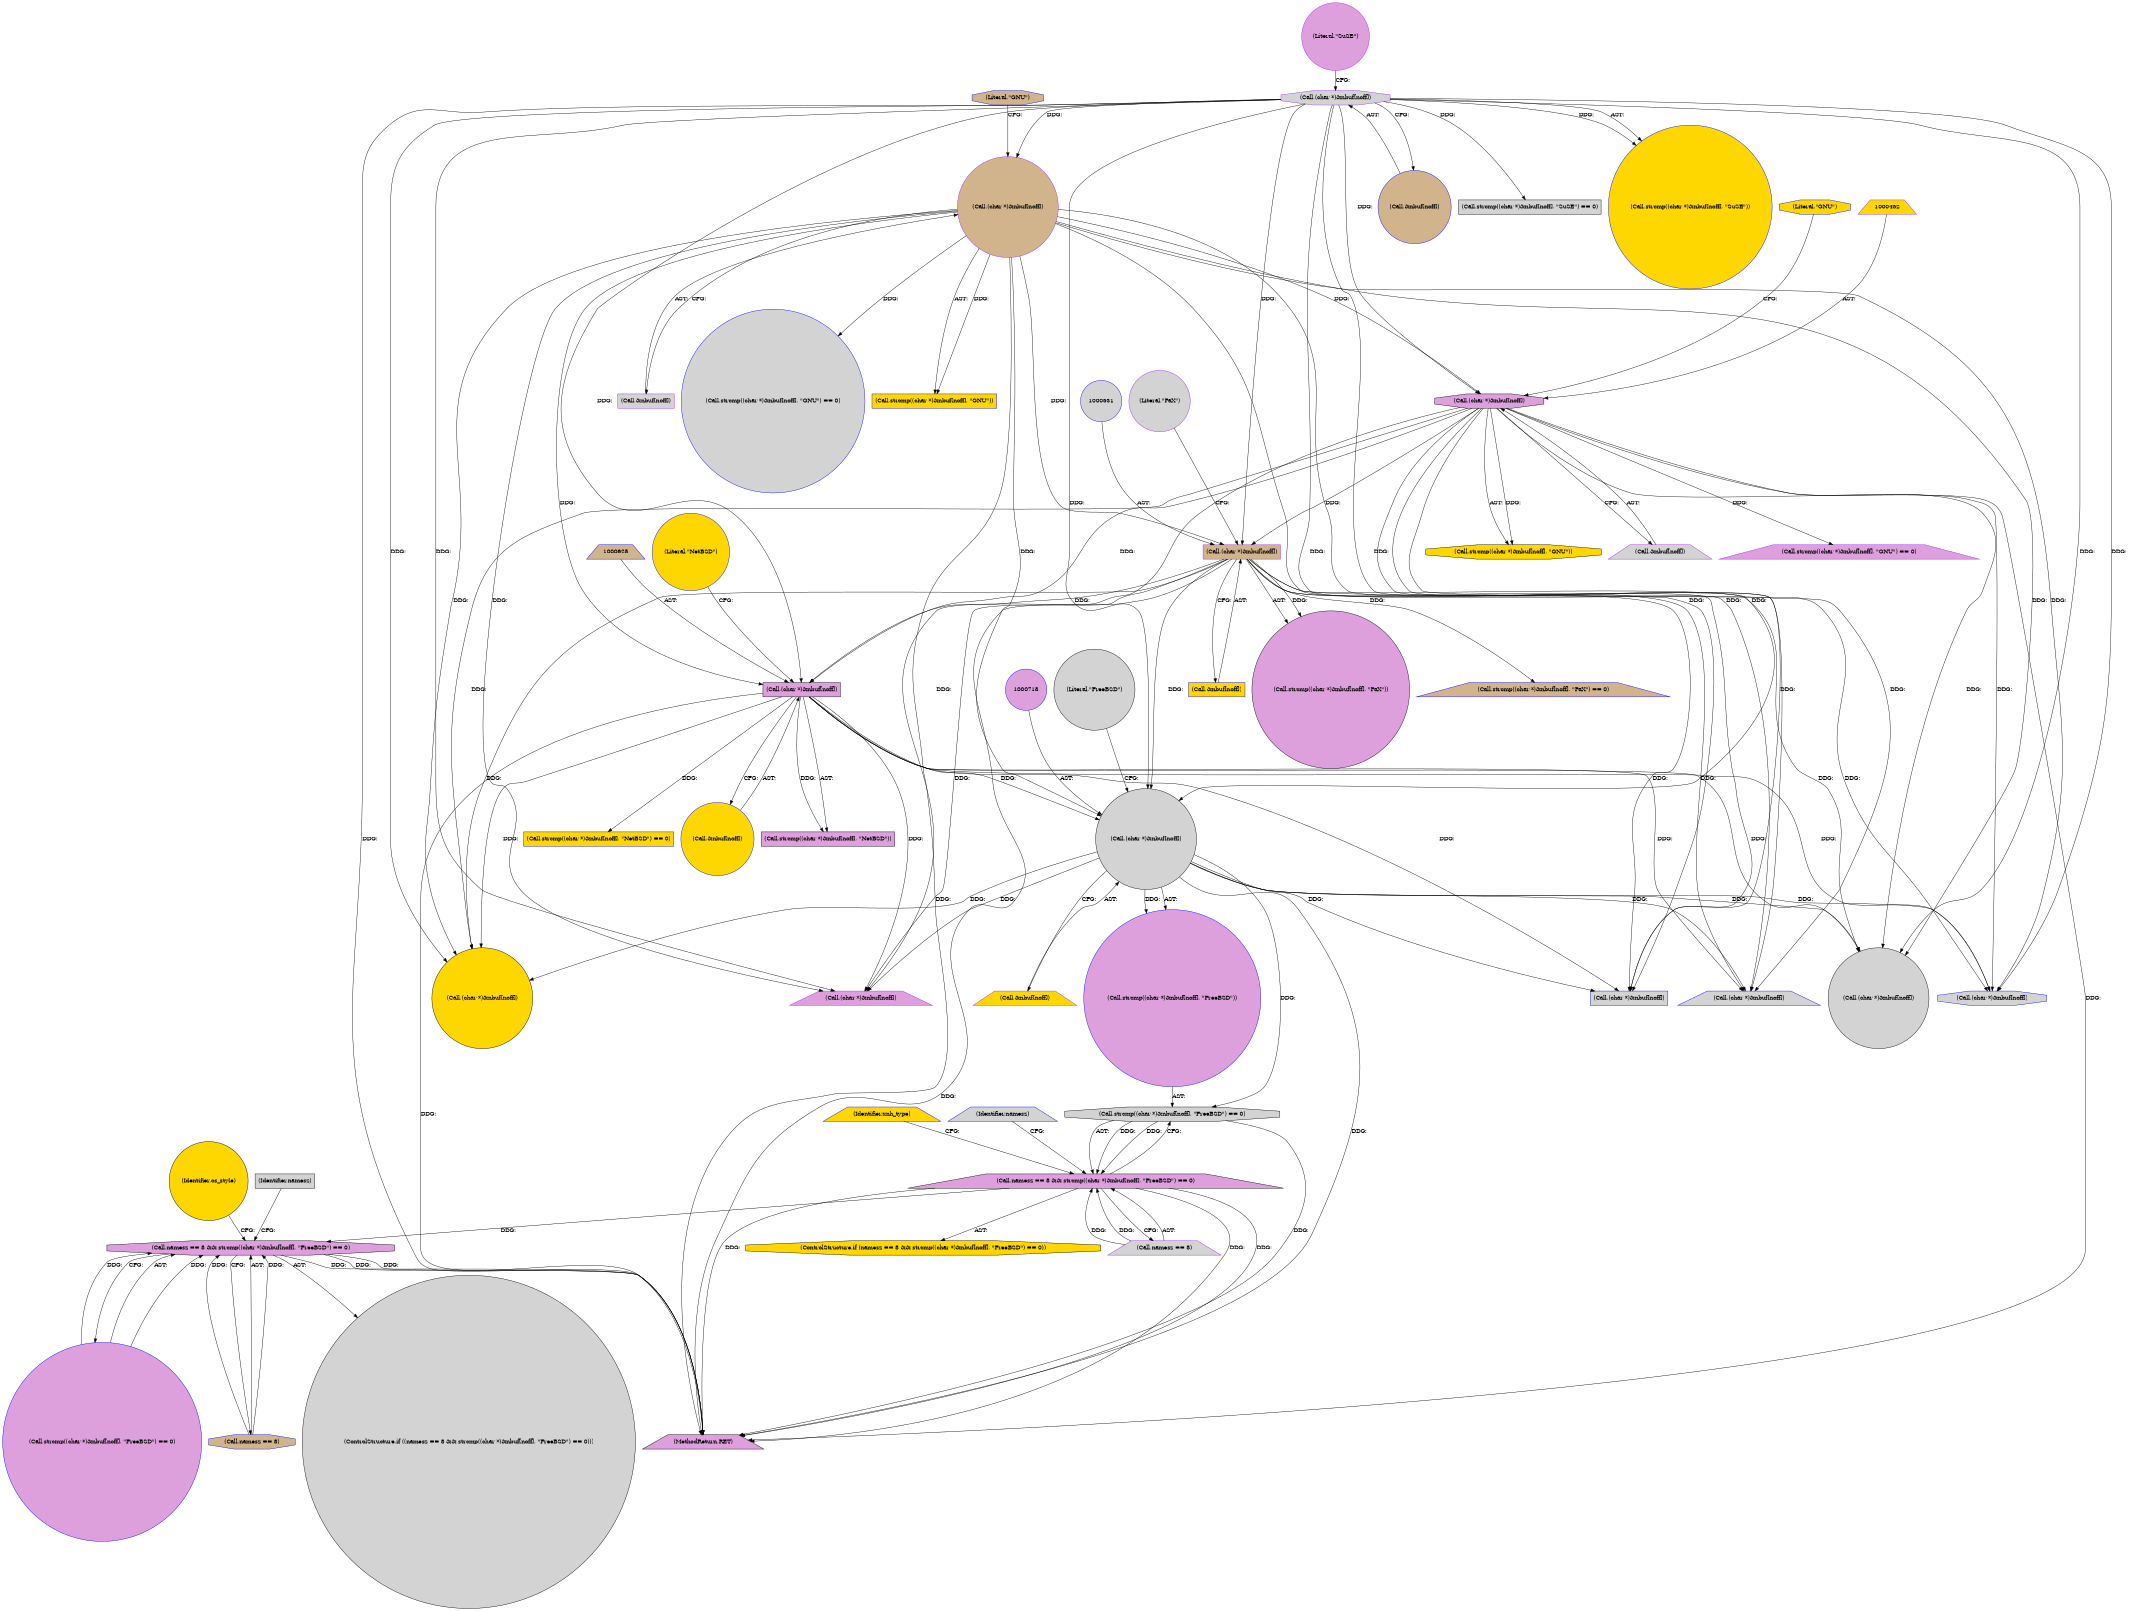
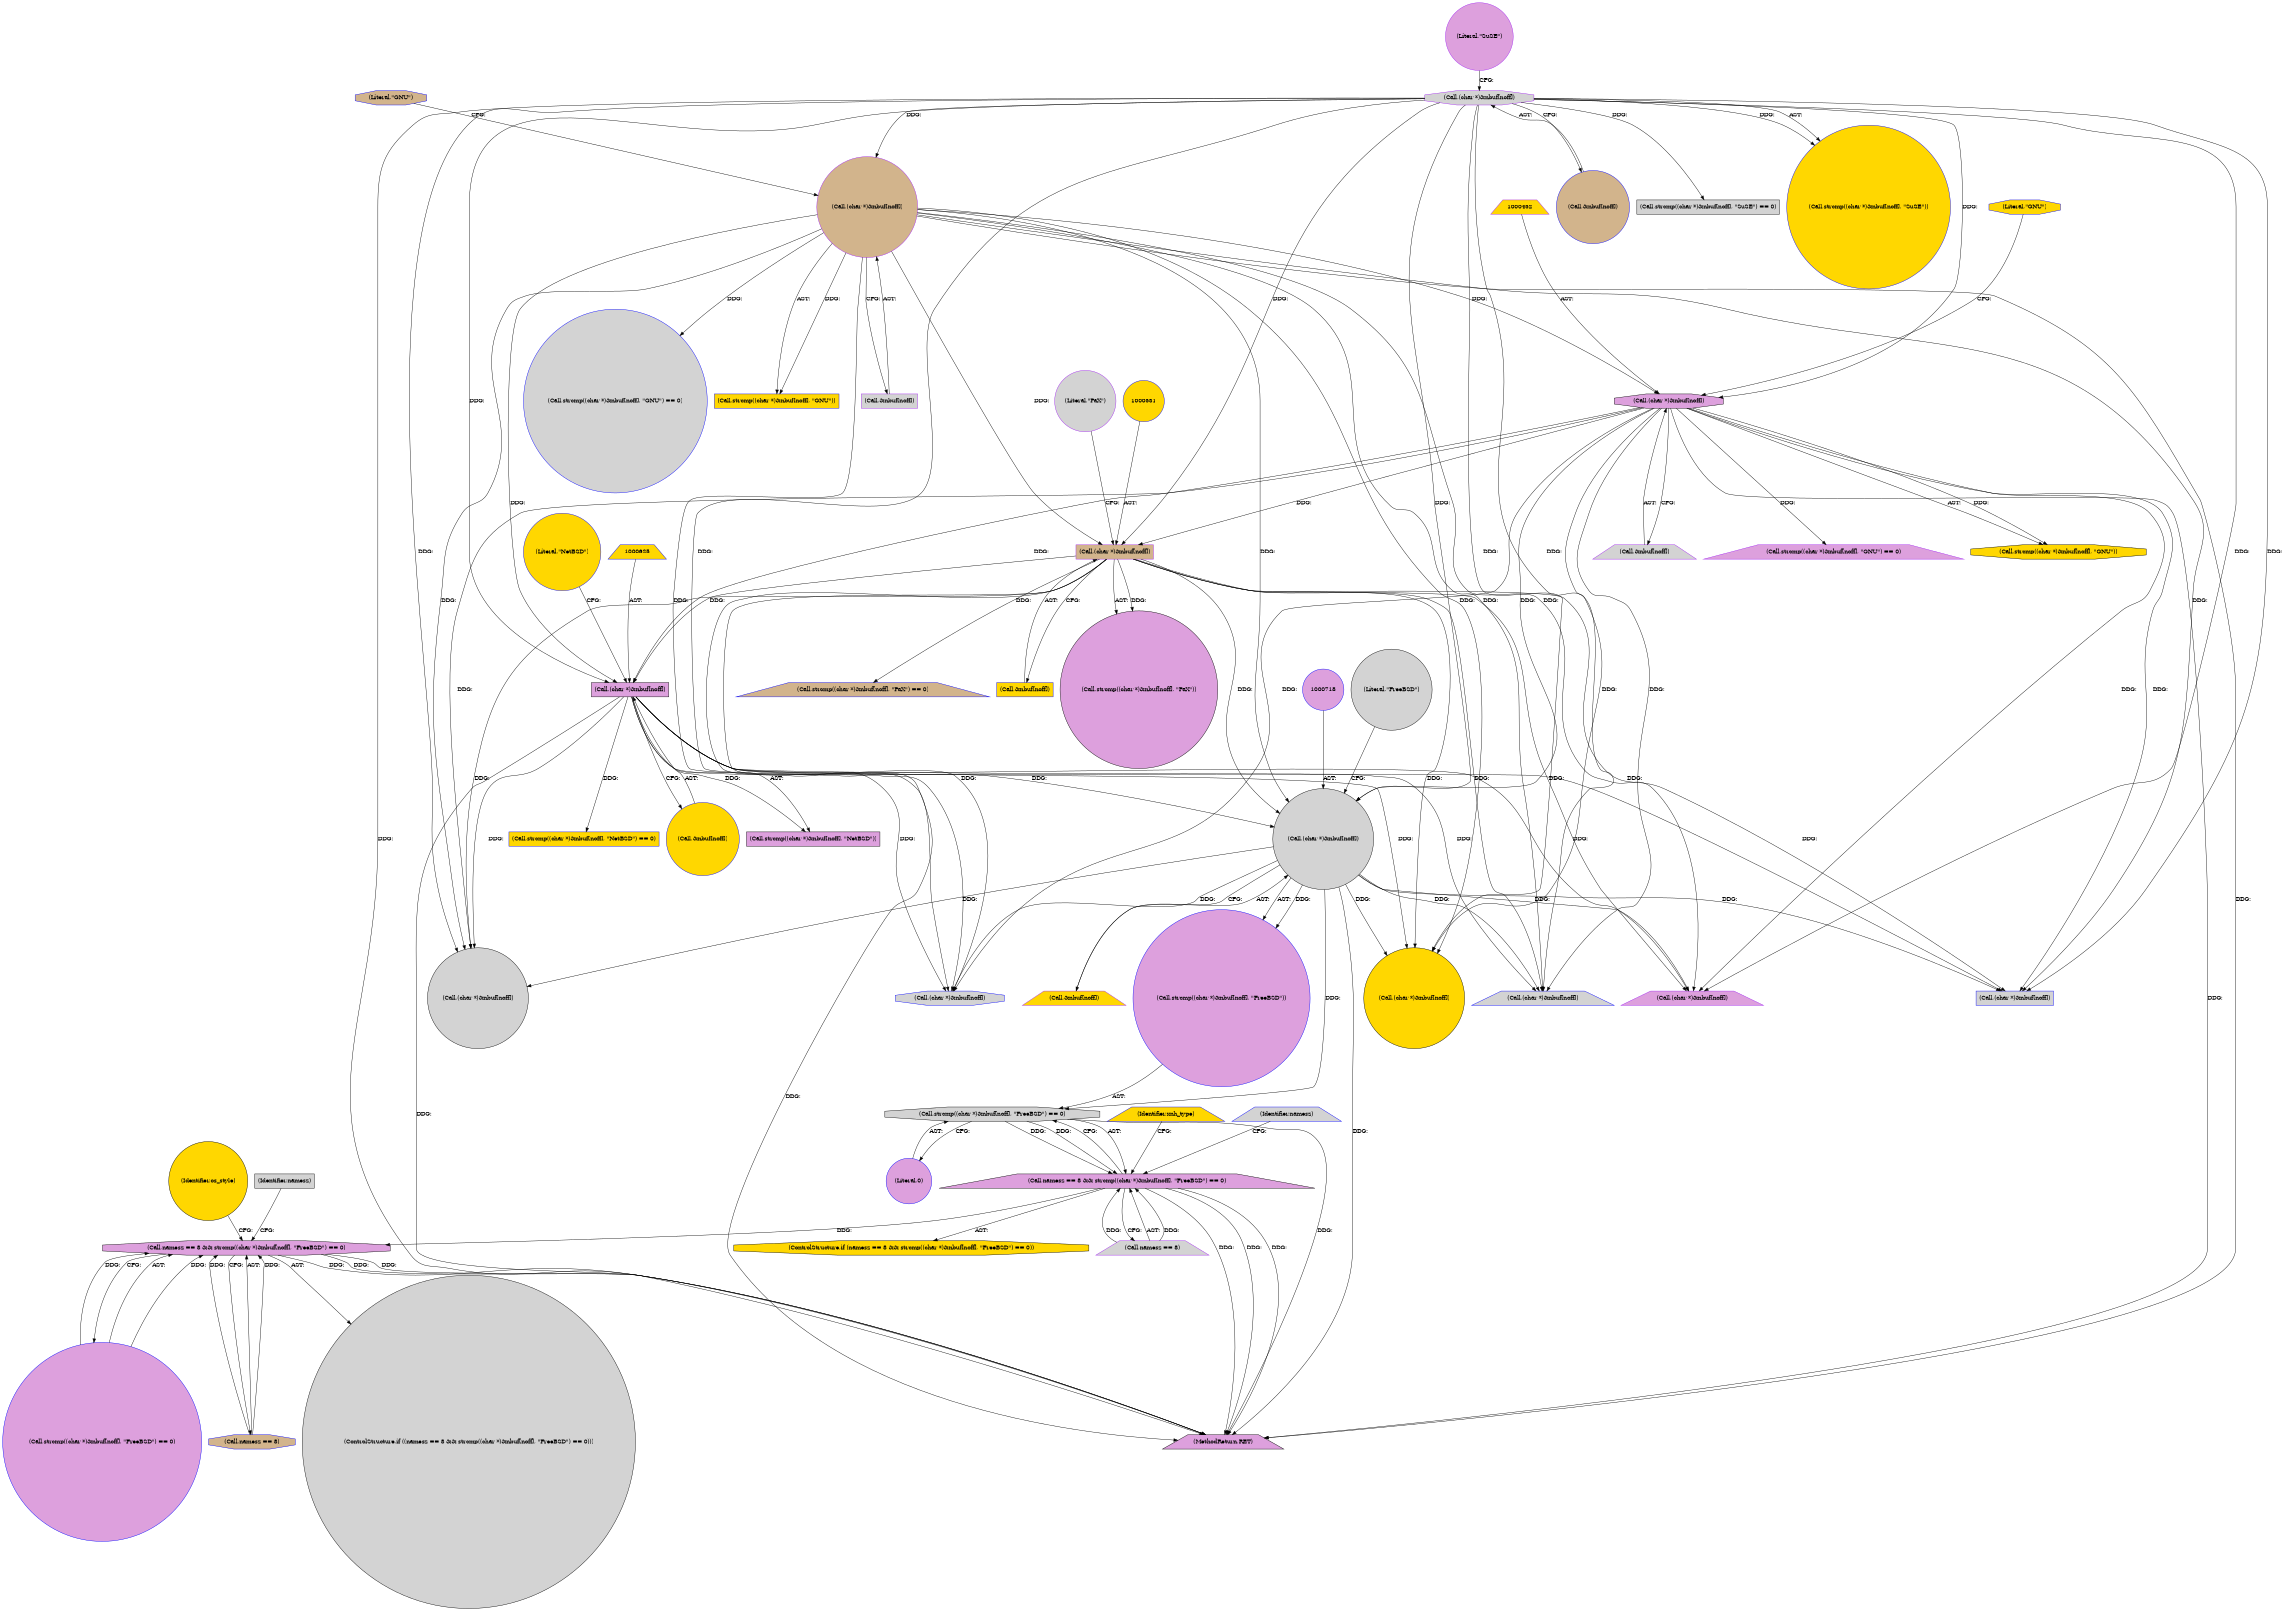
node "1000531": fillcolor lightgrey -> gold
node "1000625": fillcolor tan -> gold
node "(Literal,0)": added
